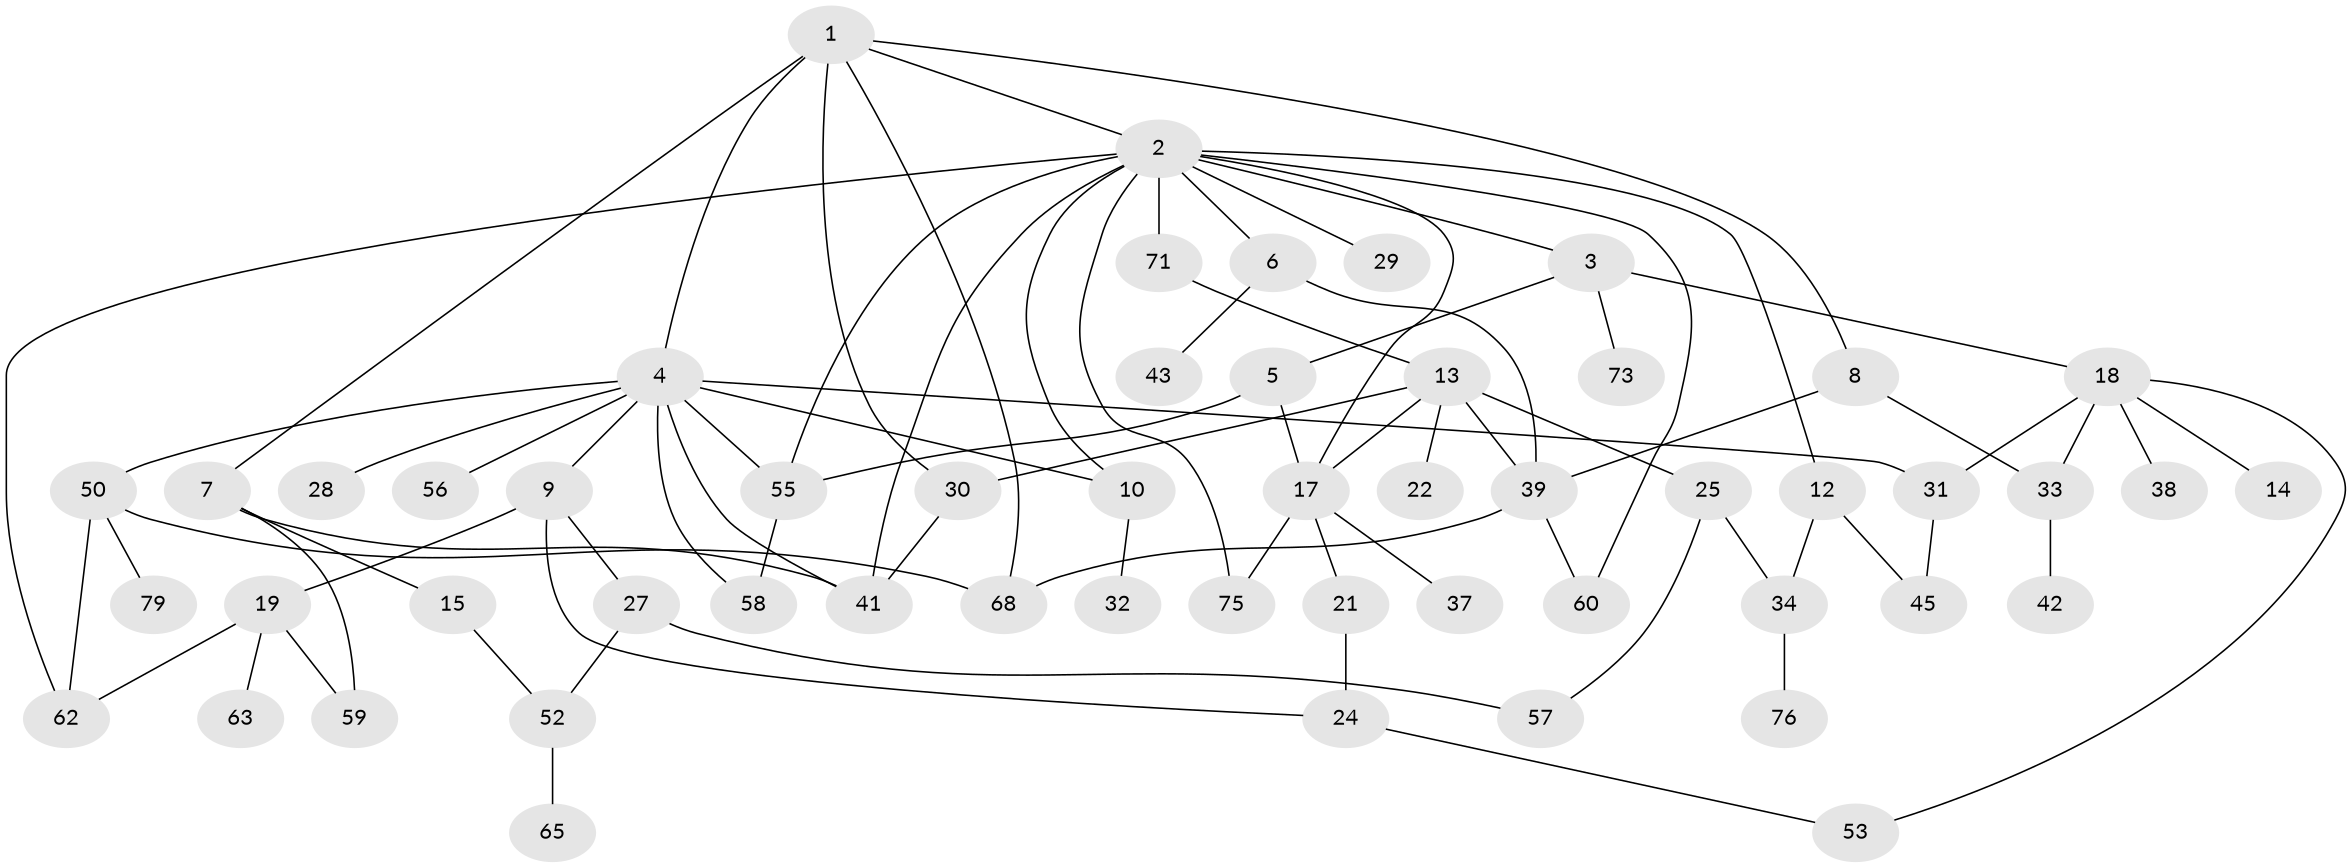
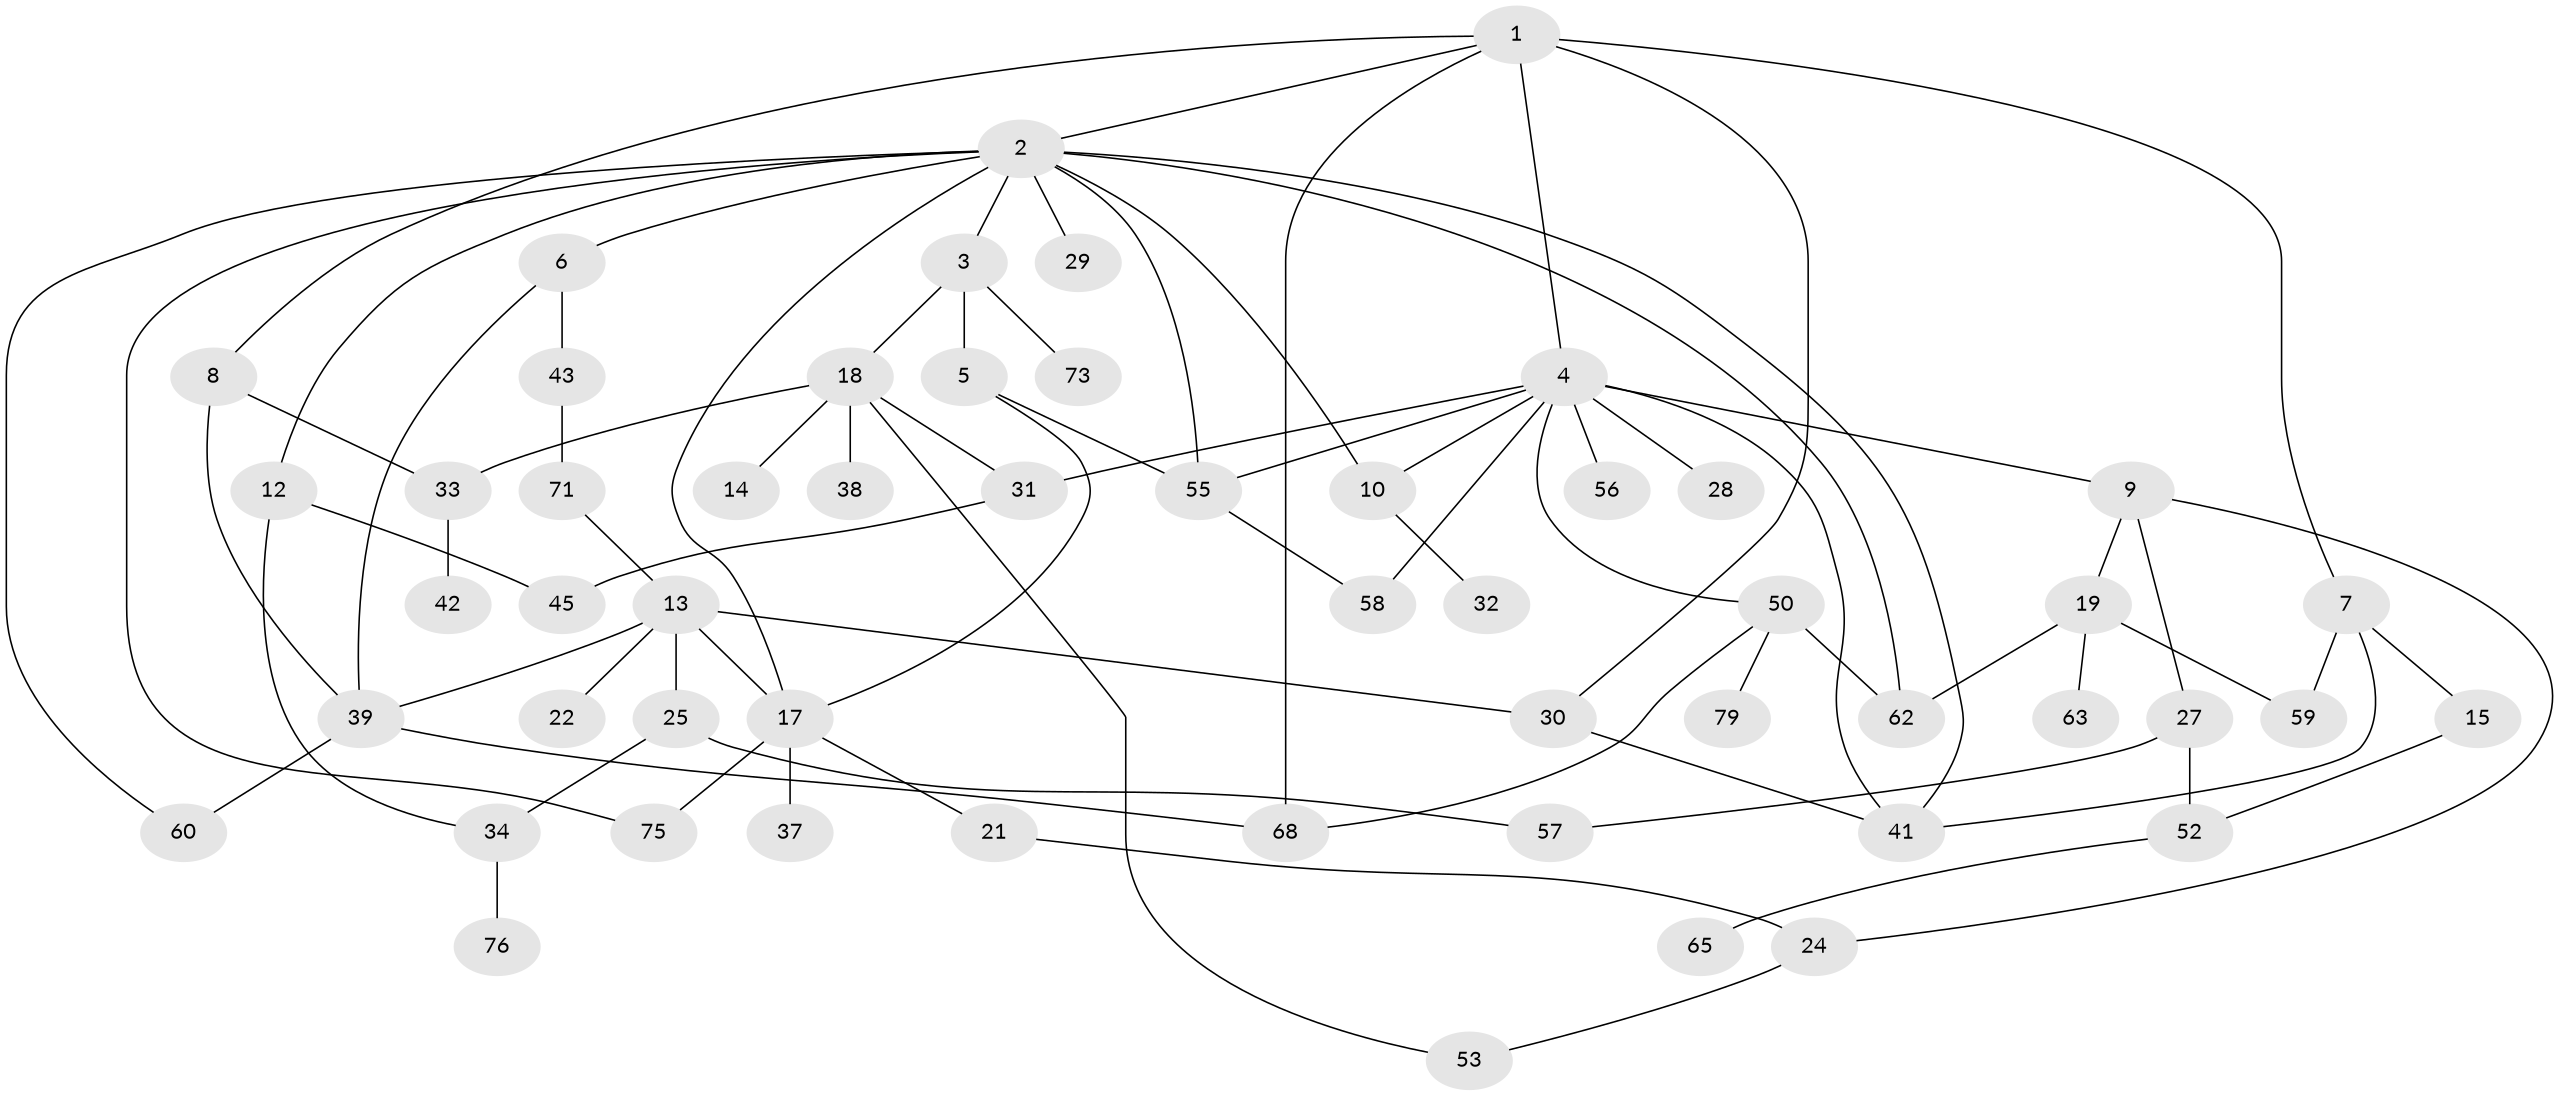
edge "2" -- "71": now "43" -- "71"
